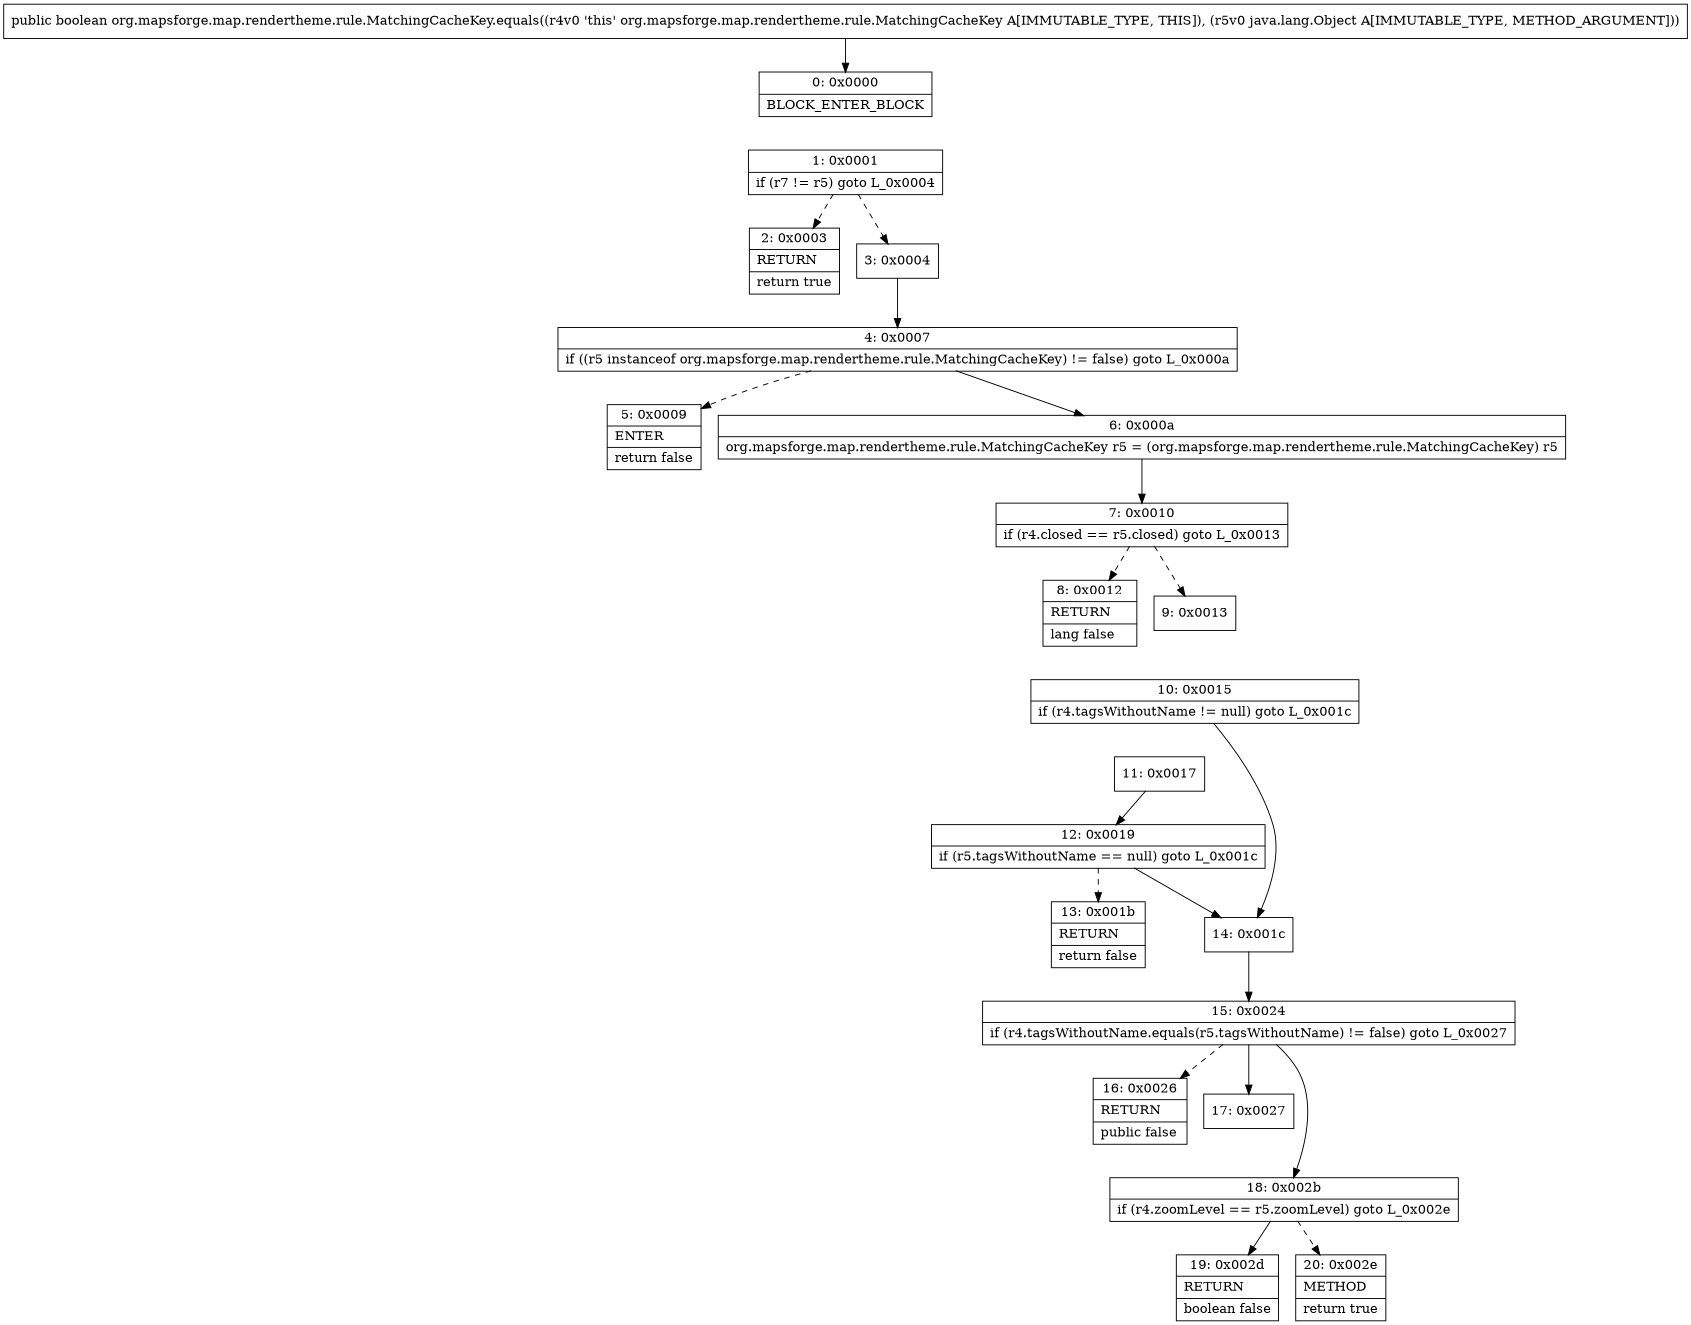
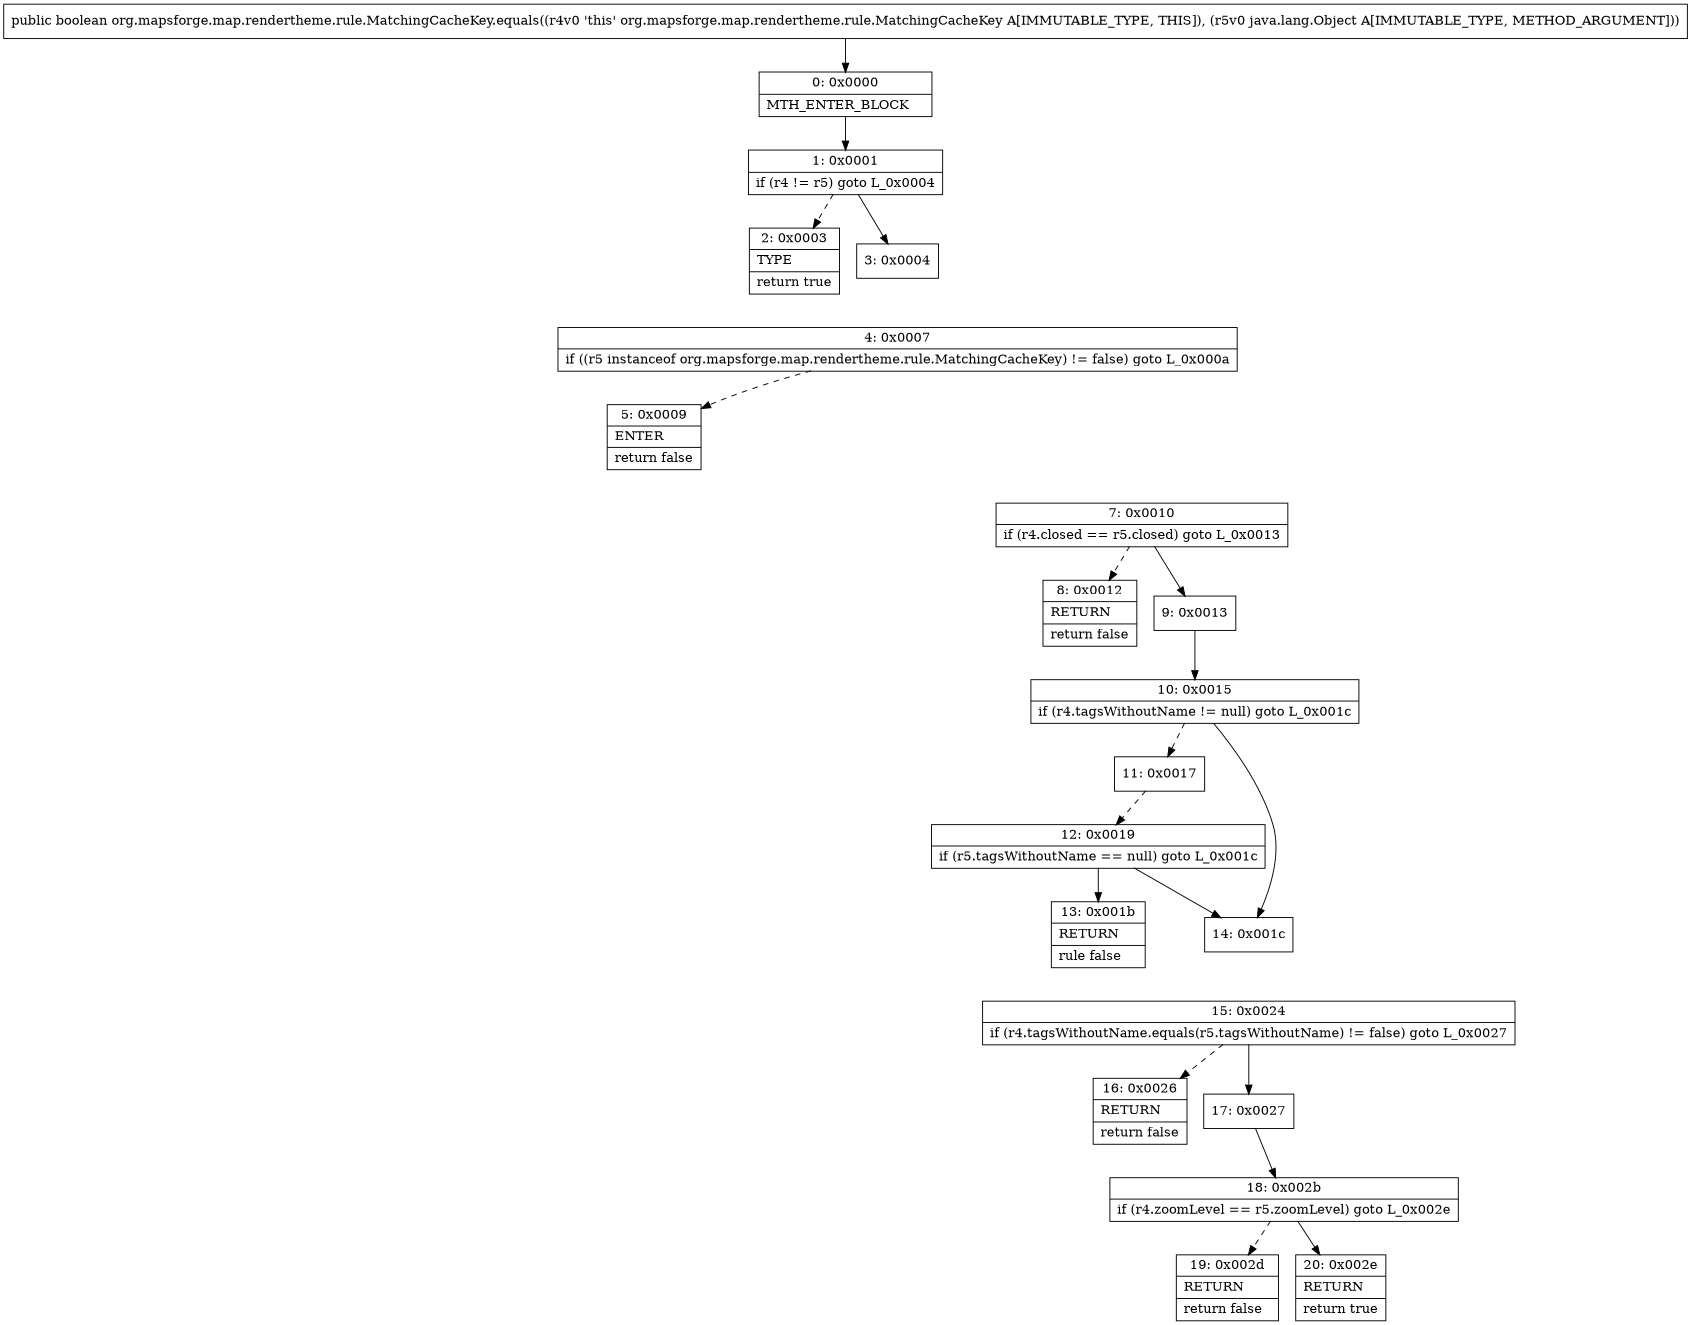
node "0: 0x0000": text "BLOCK_ENTER_BLOCK" -> "MTH_ENTER_BLOCK"
edge "0: 0x0000" -> "1: 0x0001": added
node "1: 0x0001": text "if (r7 != r5) goto L_0x0004" -> "if (r4 != r5) goto L_0x0004"
edge "1: 0x0001" -> "3: 0x0004": style dashed -> solid
node "2: 0x0003": text "RETURN" -> "TYPE"
edge "3: 0x0004" -> "4: 0x0007": removed
node "6: 0x000a": removed
edge "7: 0x0010" -> "9: 0x0013": style dashed -> solid
node "8: 0x0012": text "lang false" -> "return false"
edge "9: 0x0013" -> "10: 0x0015": added
edge "10: 0x0015" -> "11: 0x0017": added
edge "11: 0x0017" -> "12: 0x0019": style solid -> dashed
edge "12: 0x0019" -> "13: 0x001b": style dashed -> solid
node "13: 0x001b": text "return false" -> "rule false"
edge "14: 0x001c" -> "15: 0x0024": removed
edge "15: 0x0024" -> "18: 0x002b": now "17: 0x0027" -> "18: 0x002b"
node "16: 0x0026": text "public false" -> "return false"
edge "18: 0x002b" -> "19: 0x002d": style solid -> dashed
edge "18: 0x002b" -> "20: 0x002e": style dashed -> solid
node "20: 0x002e": text "METHOD" -> "RETURN"
node "19: 0x002d": text "boolean false" -> "return false"
